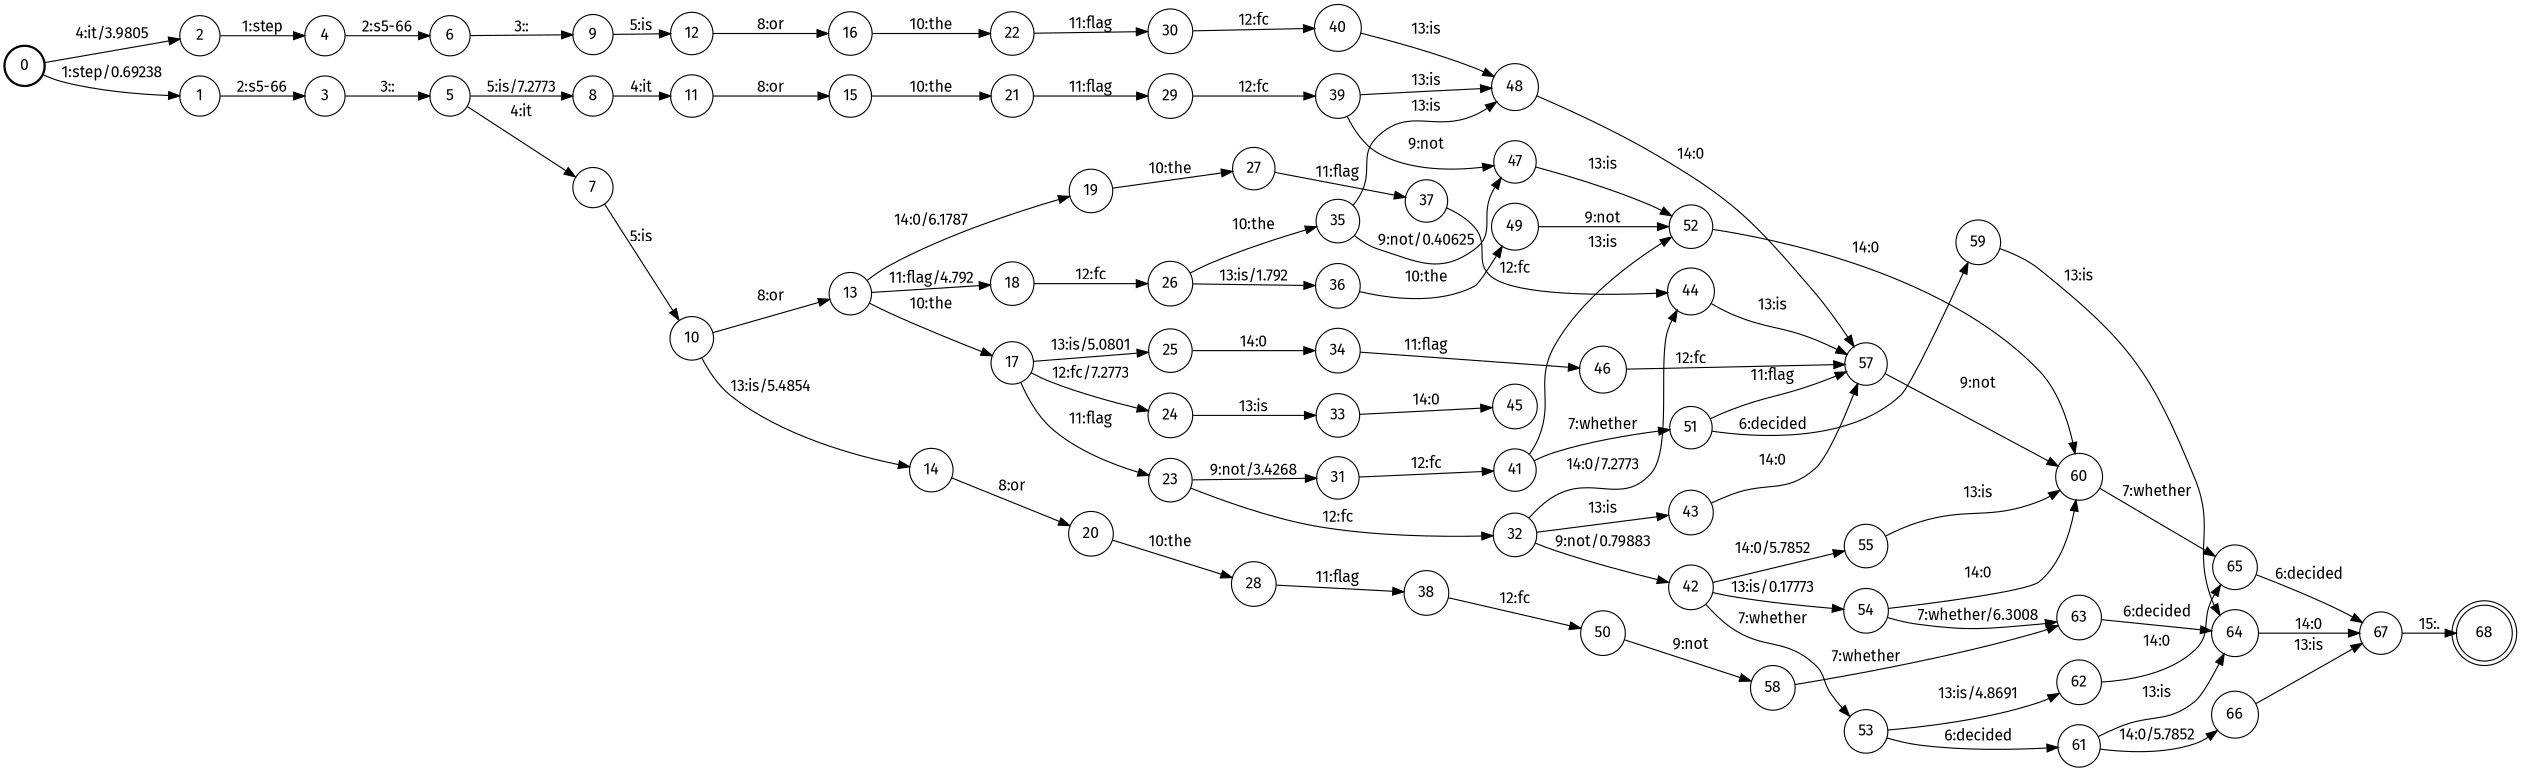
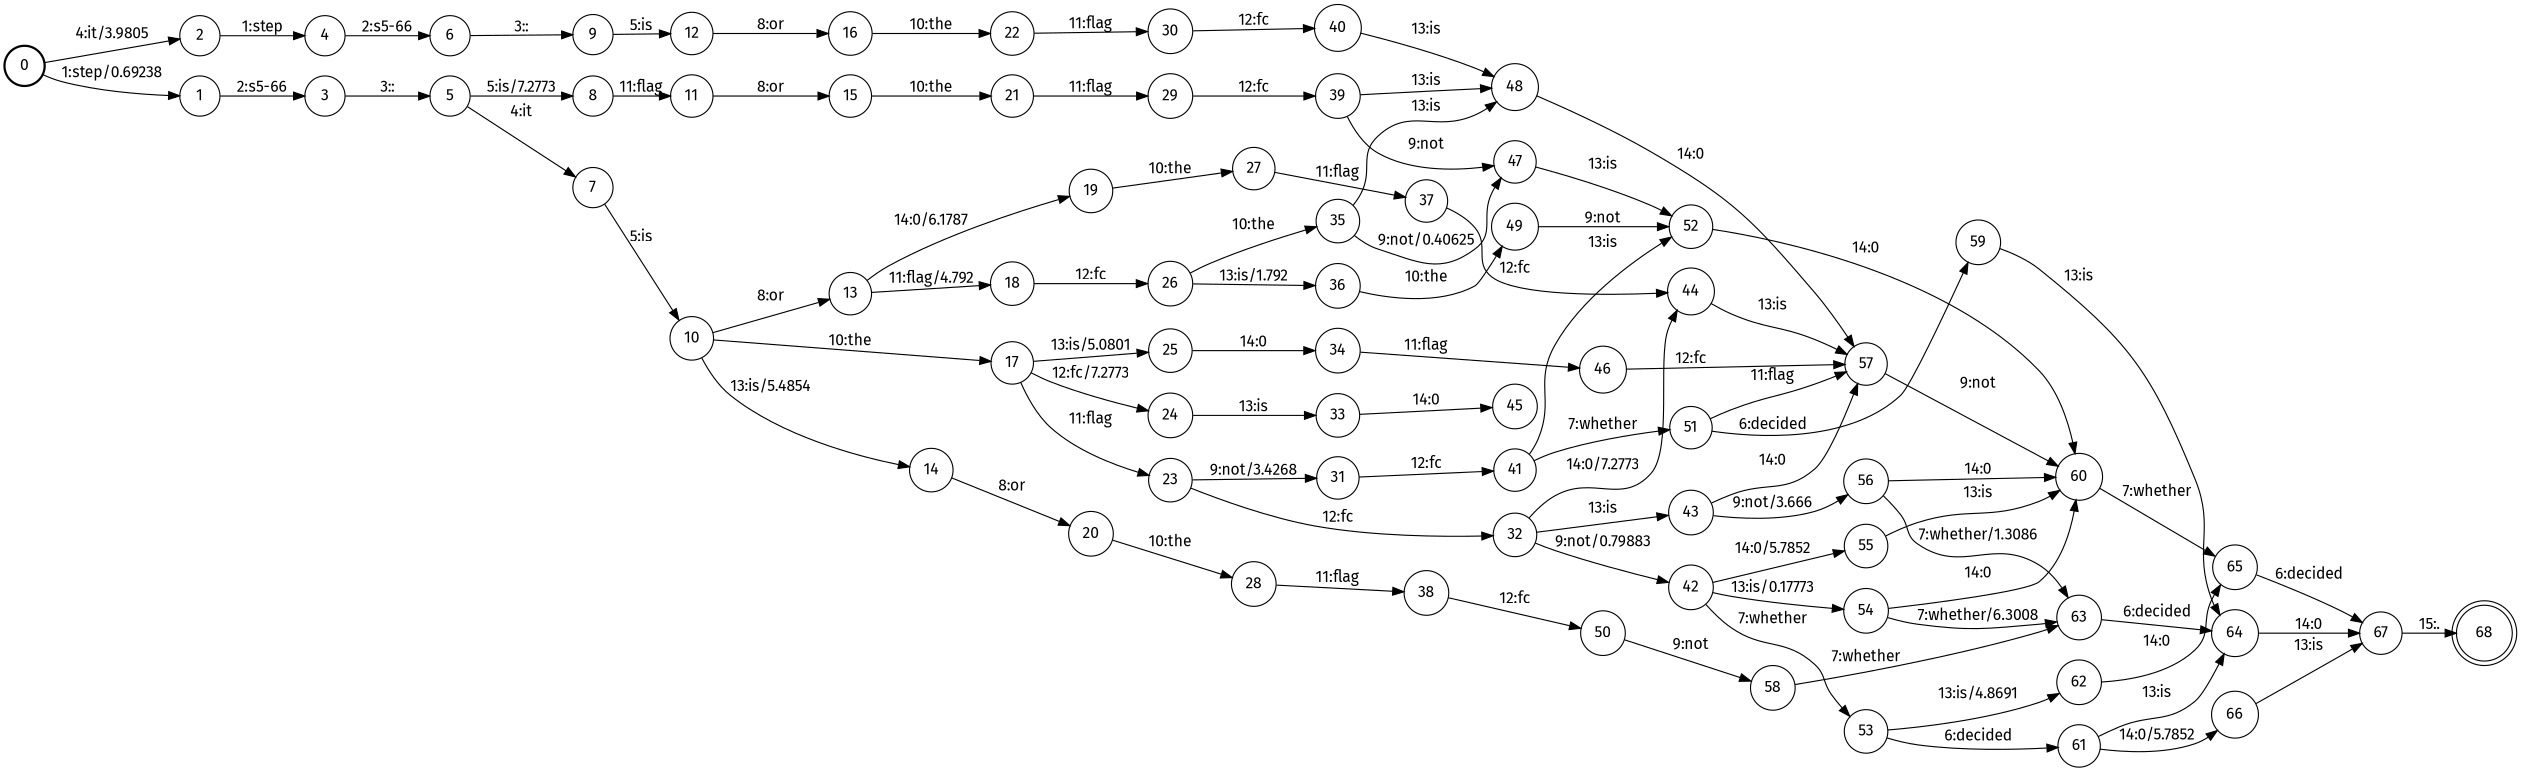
edge "8" -> "11": label "4:it" -> "11:flag"
edge "13" -> "17": now "10" -> "17"
node "56": added
